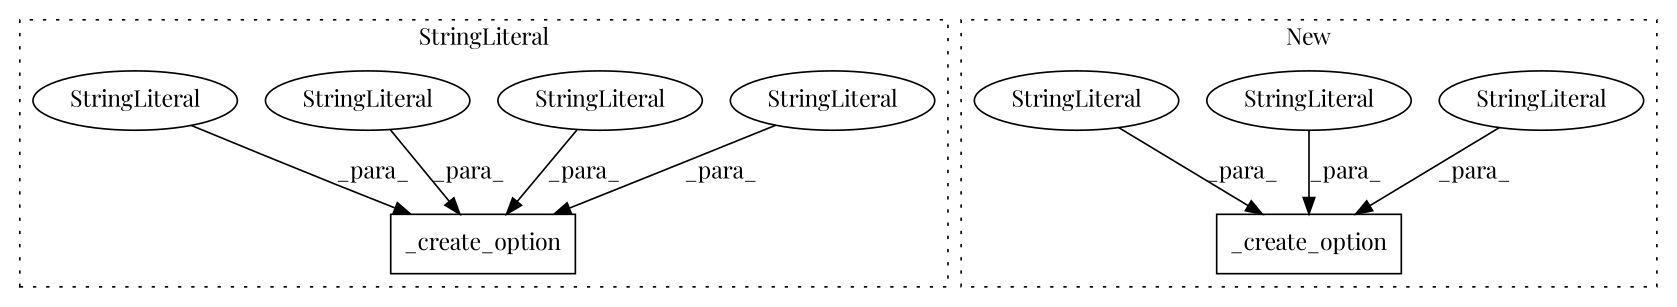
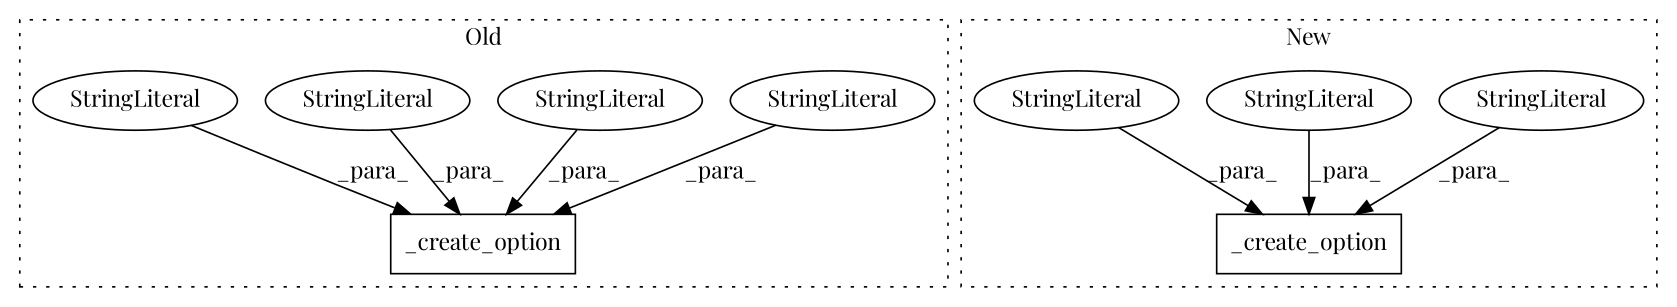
cluster "StringLiteral": label "StringLiteral" -> "Old"
